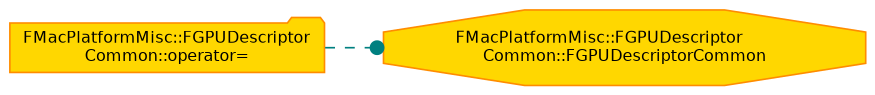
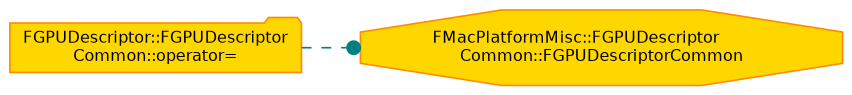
node "FMacPlatformMisc::FGPUDescriptor Common::operator=": label "FMacPlatformMisc::FGPUDescriptor Common::operator=" -> "FGPUDescriptor::FGPUDescriptor Common::operator="
